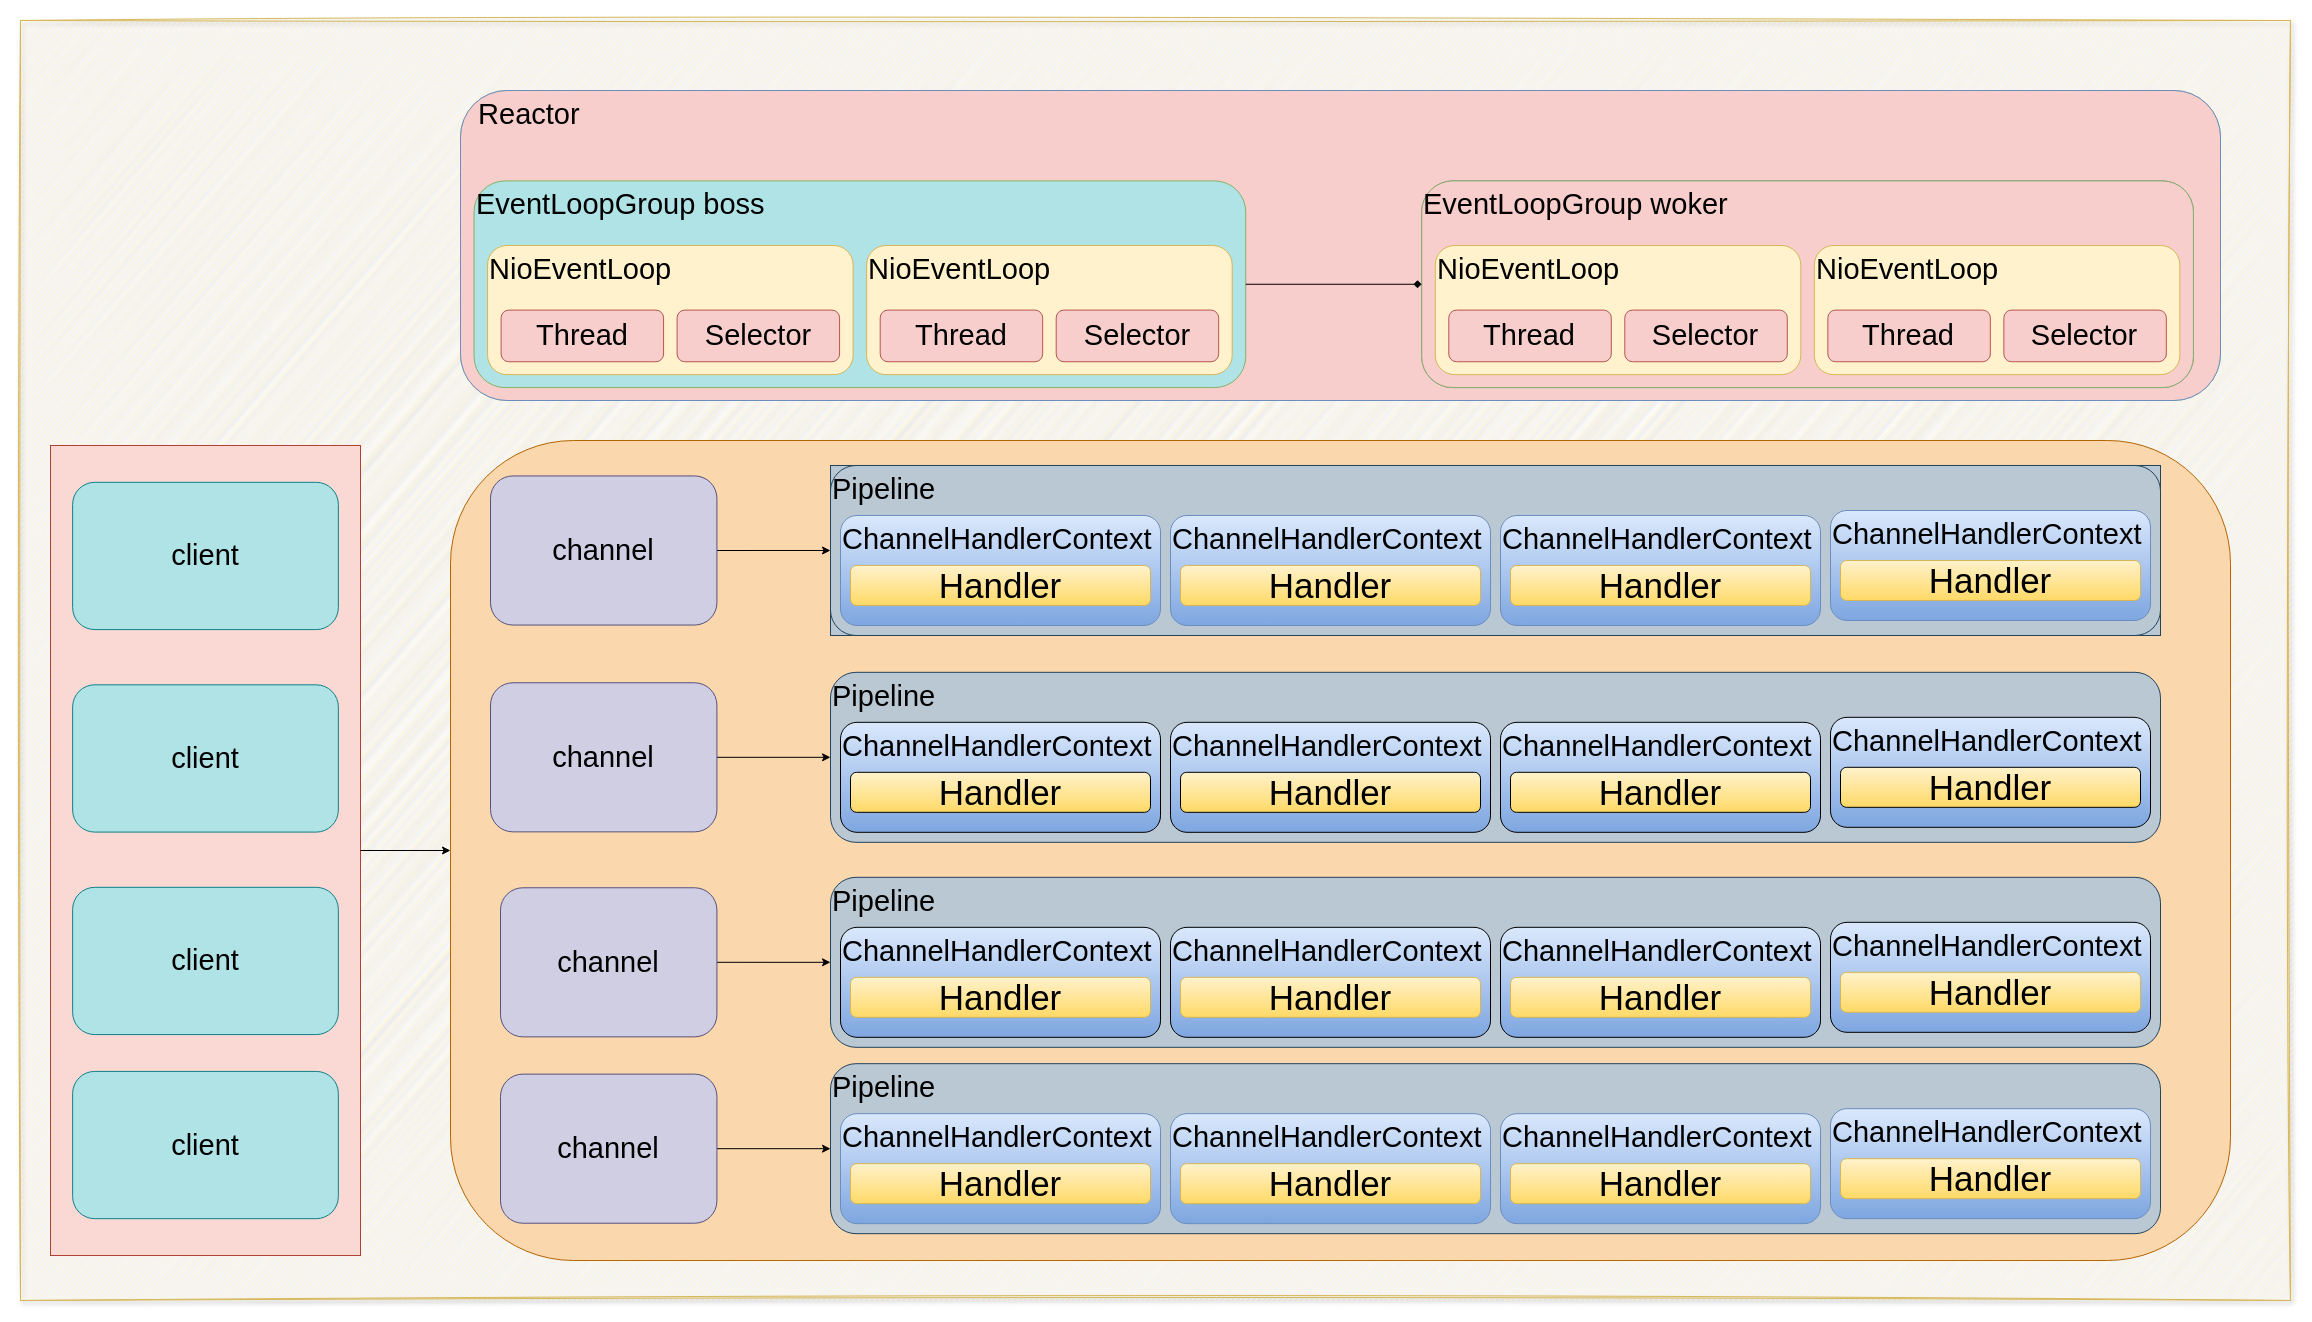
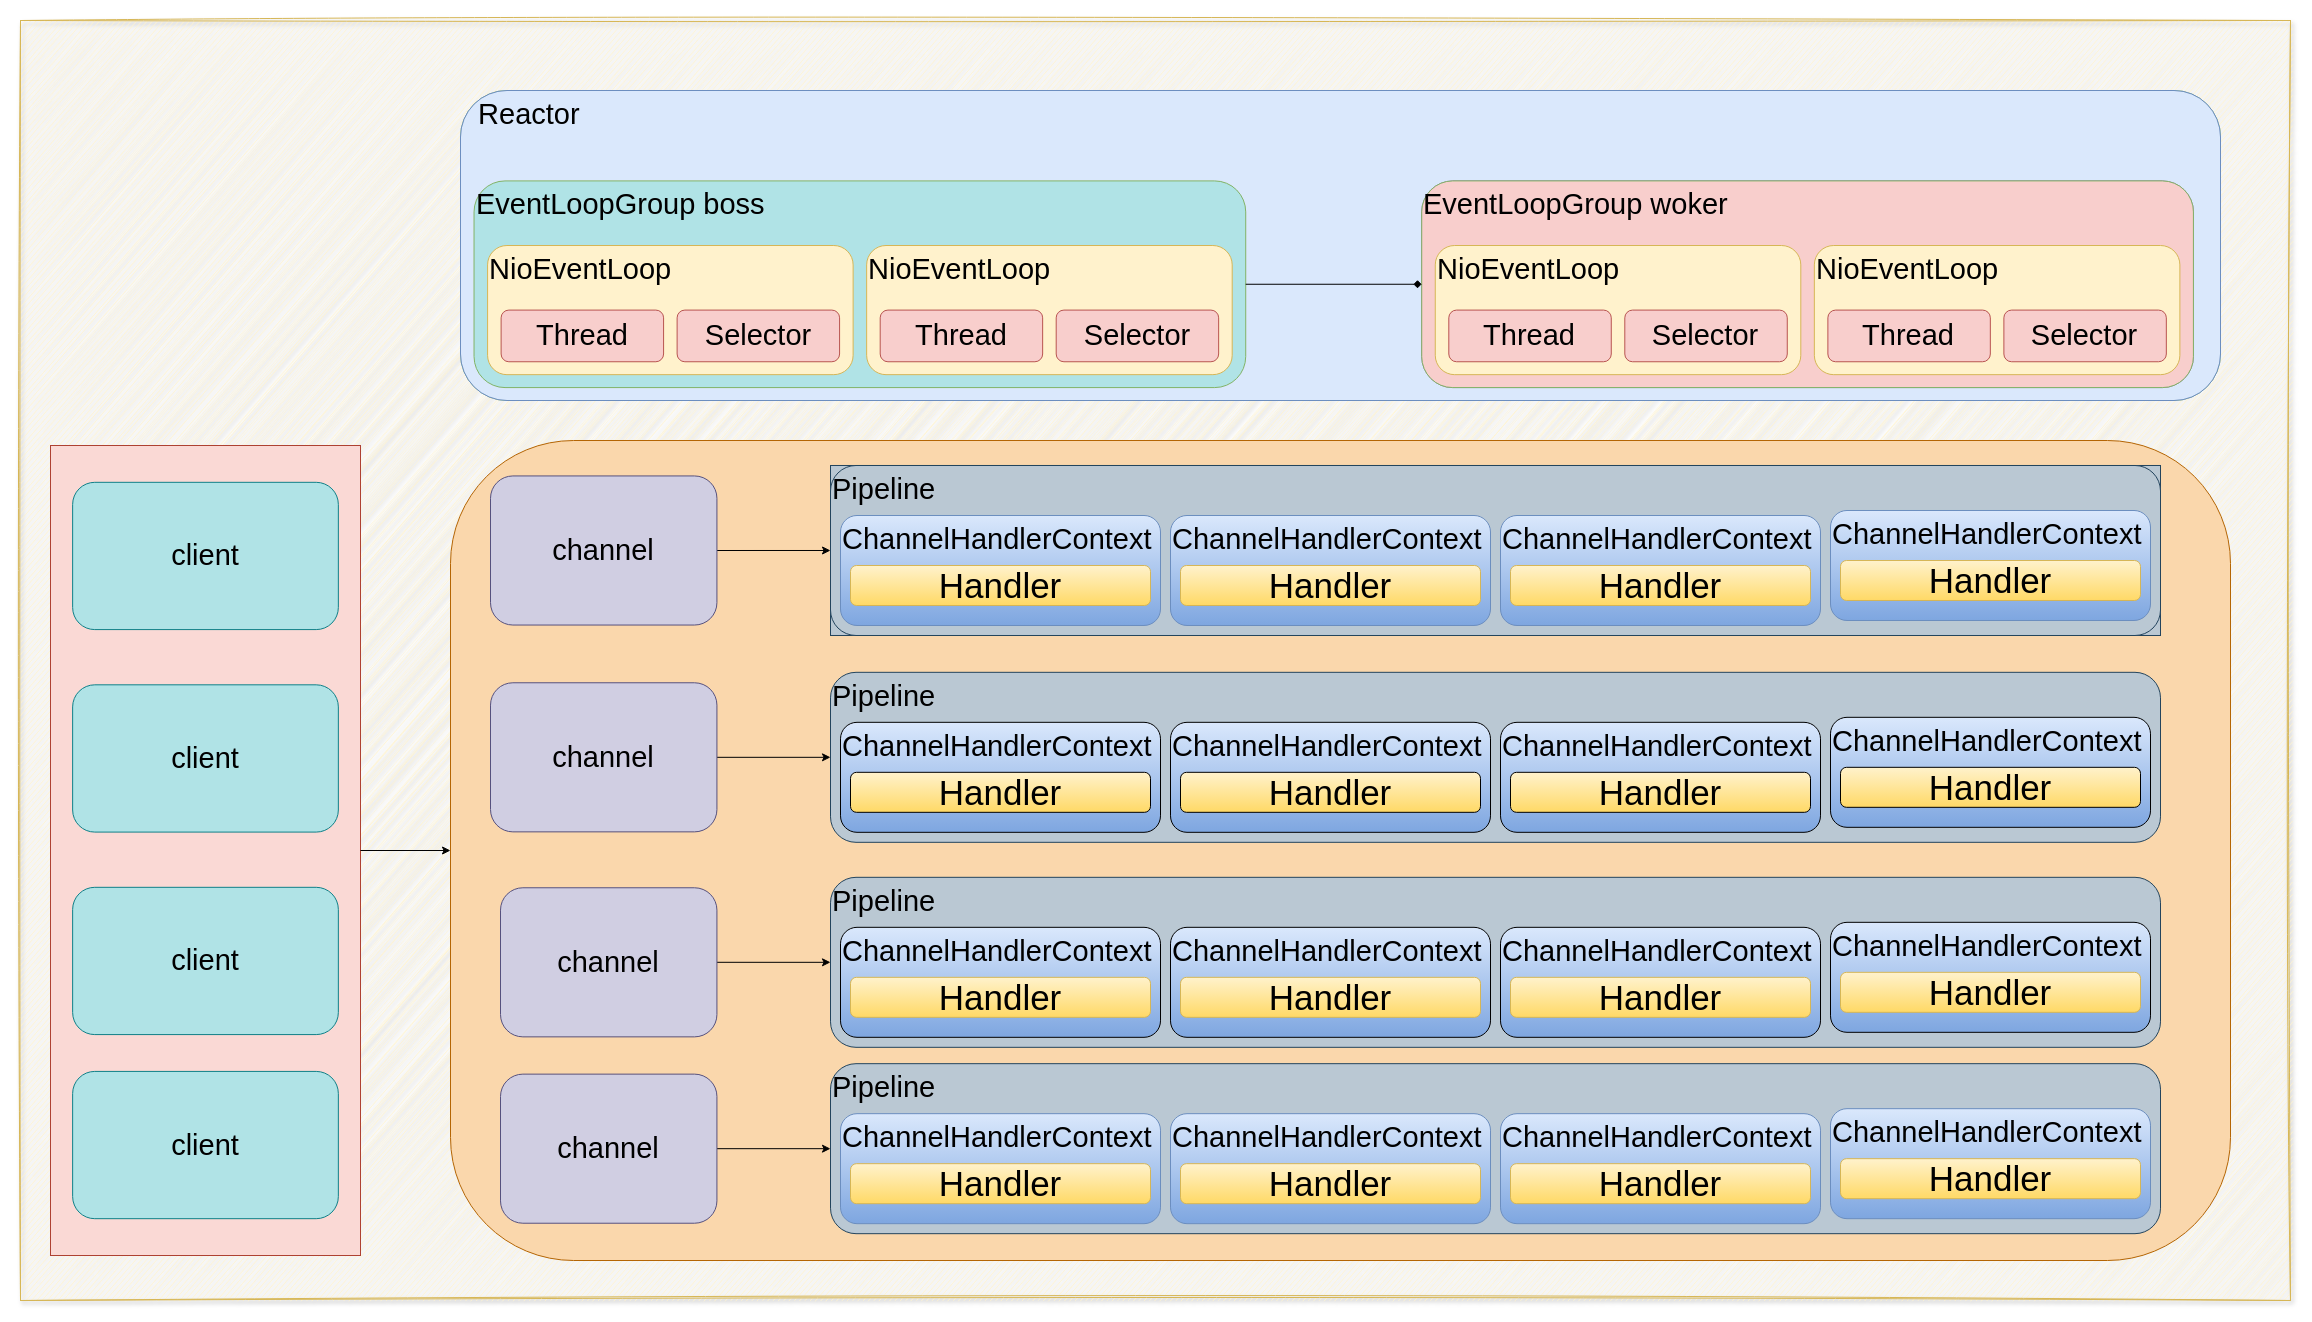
node "Reactor": fillcolor #f8cecc -> #dae8fc
